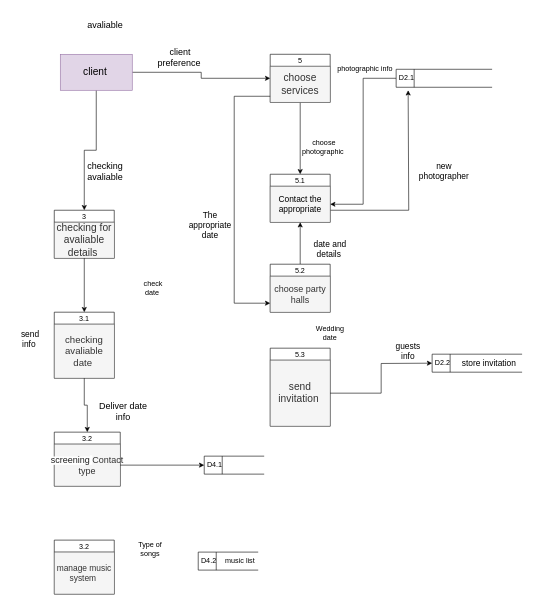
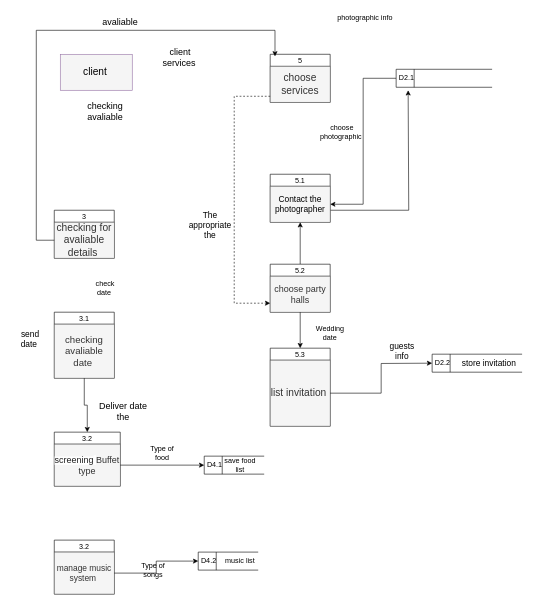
node "avaliable": moved (105, 24) -> (120, 21)
edge "checking for avaliable details" -> "5": added
node "client preference": label "client preference" -> "client services"
node "photographic info": moved (366, 69) -> (366, 18)
node "client": fillcolor #e1d5e7 -> #f5f5f5
edge "client" -> "5": removed
edge "client" -> "3": removed
node "choose photographic": moved (324, 147) -> (342, 132)
edge "5" -> "5.1": removed
node "checking avaliable": moved (105, 171) -> (105, 111)
node "new photographer": removed
edge "choose services" -> "choose party halls": style solid -> dashed
node "Contact the appropriate": label "Contact the appropriate" -> "Contact the photographer"
node "The appropriate date": label "The appropriate date" -> "The appropriate the"
node "date and details": removed
node "check date": moved (153, 288) -> (105, 288)
edge "checking for avaliable details" -> "3.1": removed
node "send info": label "send info" -> "send date"
edge "choose party halls" -> "5.3": added
node "guests info": moved (408, 351) -> (402, 351)
node "send invitation": label "send invitation" -> "list invitation"
node "Deliver date info": label "Deliver date info" -> "Deliver date the"
node "Type of food": added
node "screening Contact type": label "screening Contact type" -> "screening Buffet type"
node "save food list": added
node "Type of songs": moved (150, 549) -> (153, 570)
edge "manage music system" -> "D4.2": added
